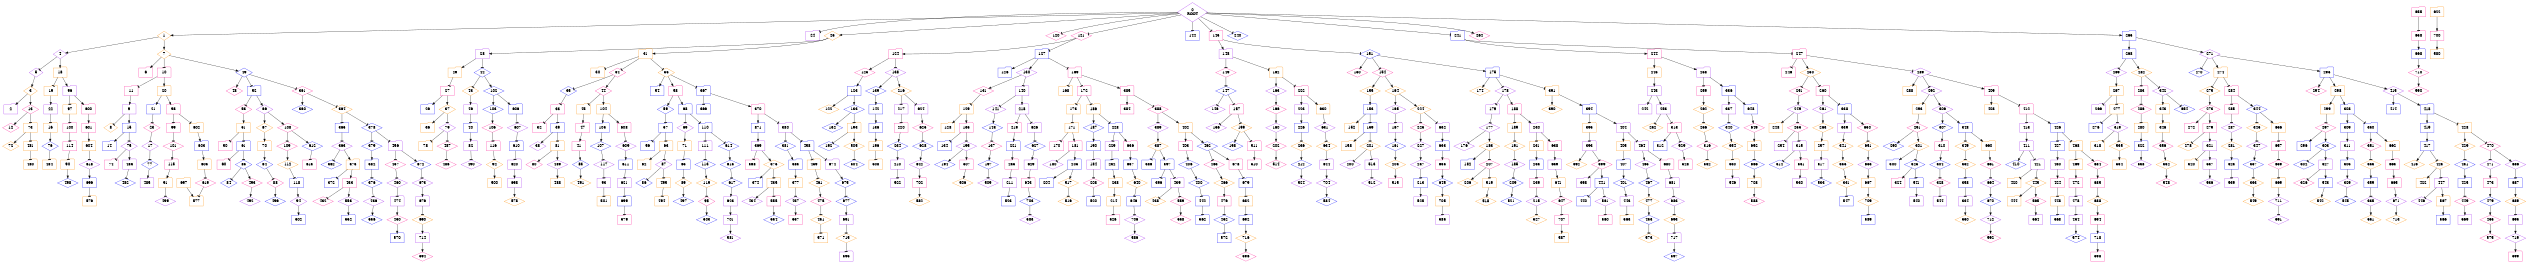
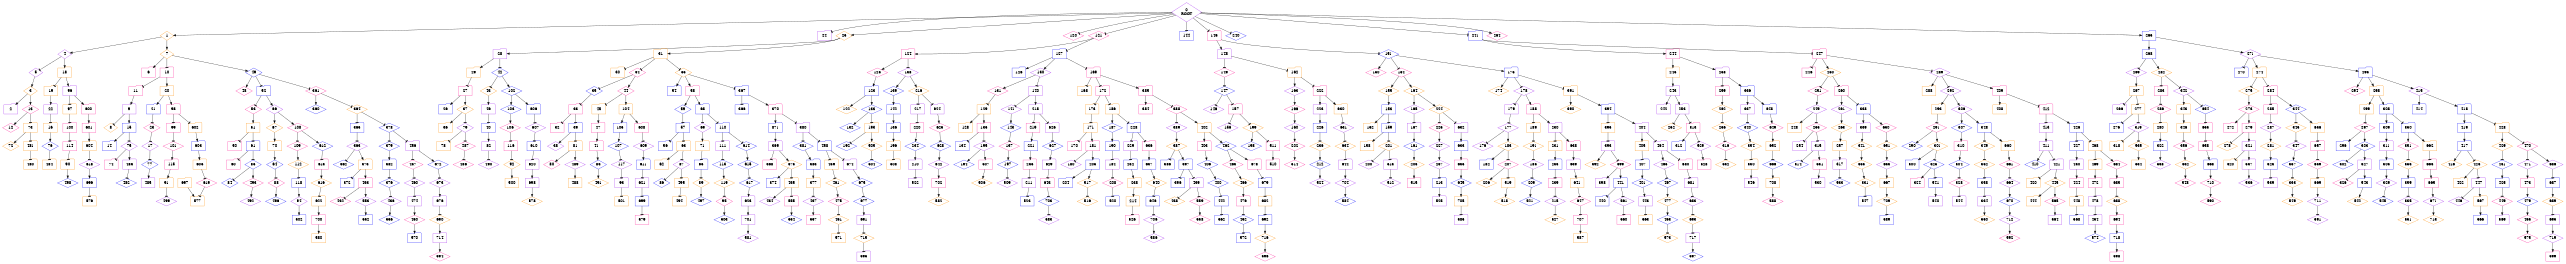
node "270": shape diamond -> folder
edge "654" -> "655": added
edge "228" -> "636": arrowhead normal -> tee
node "616": added
